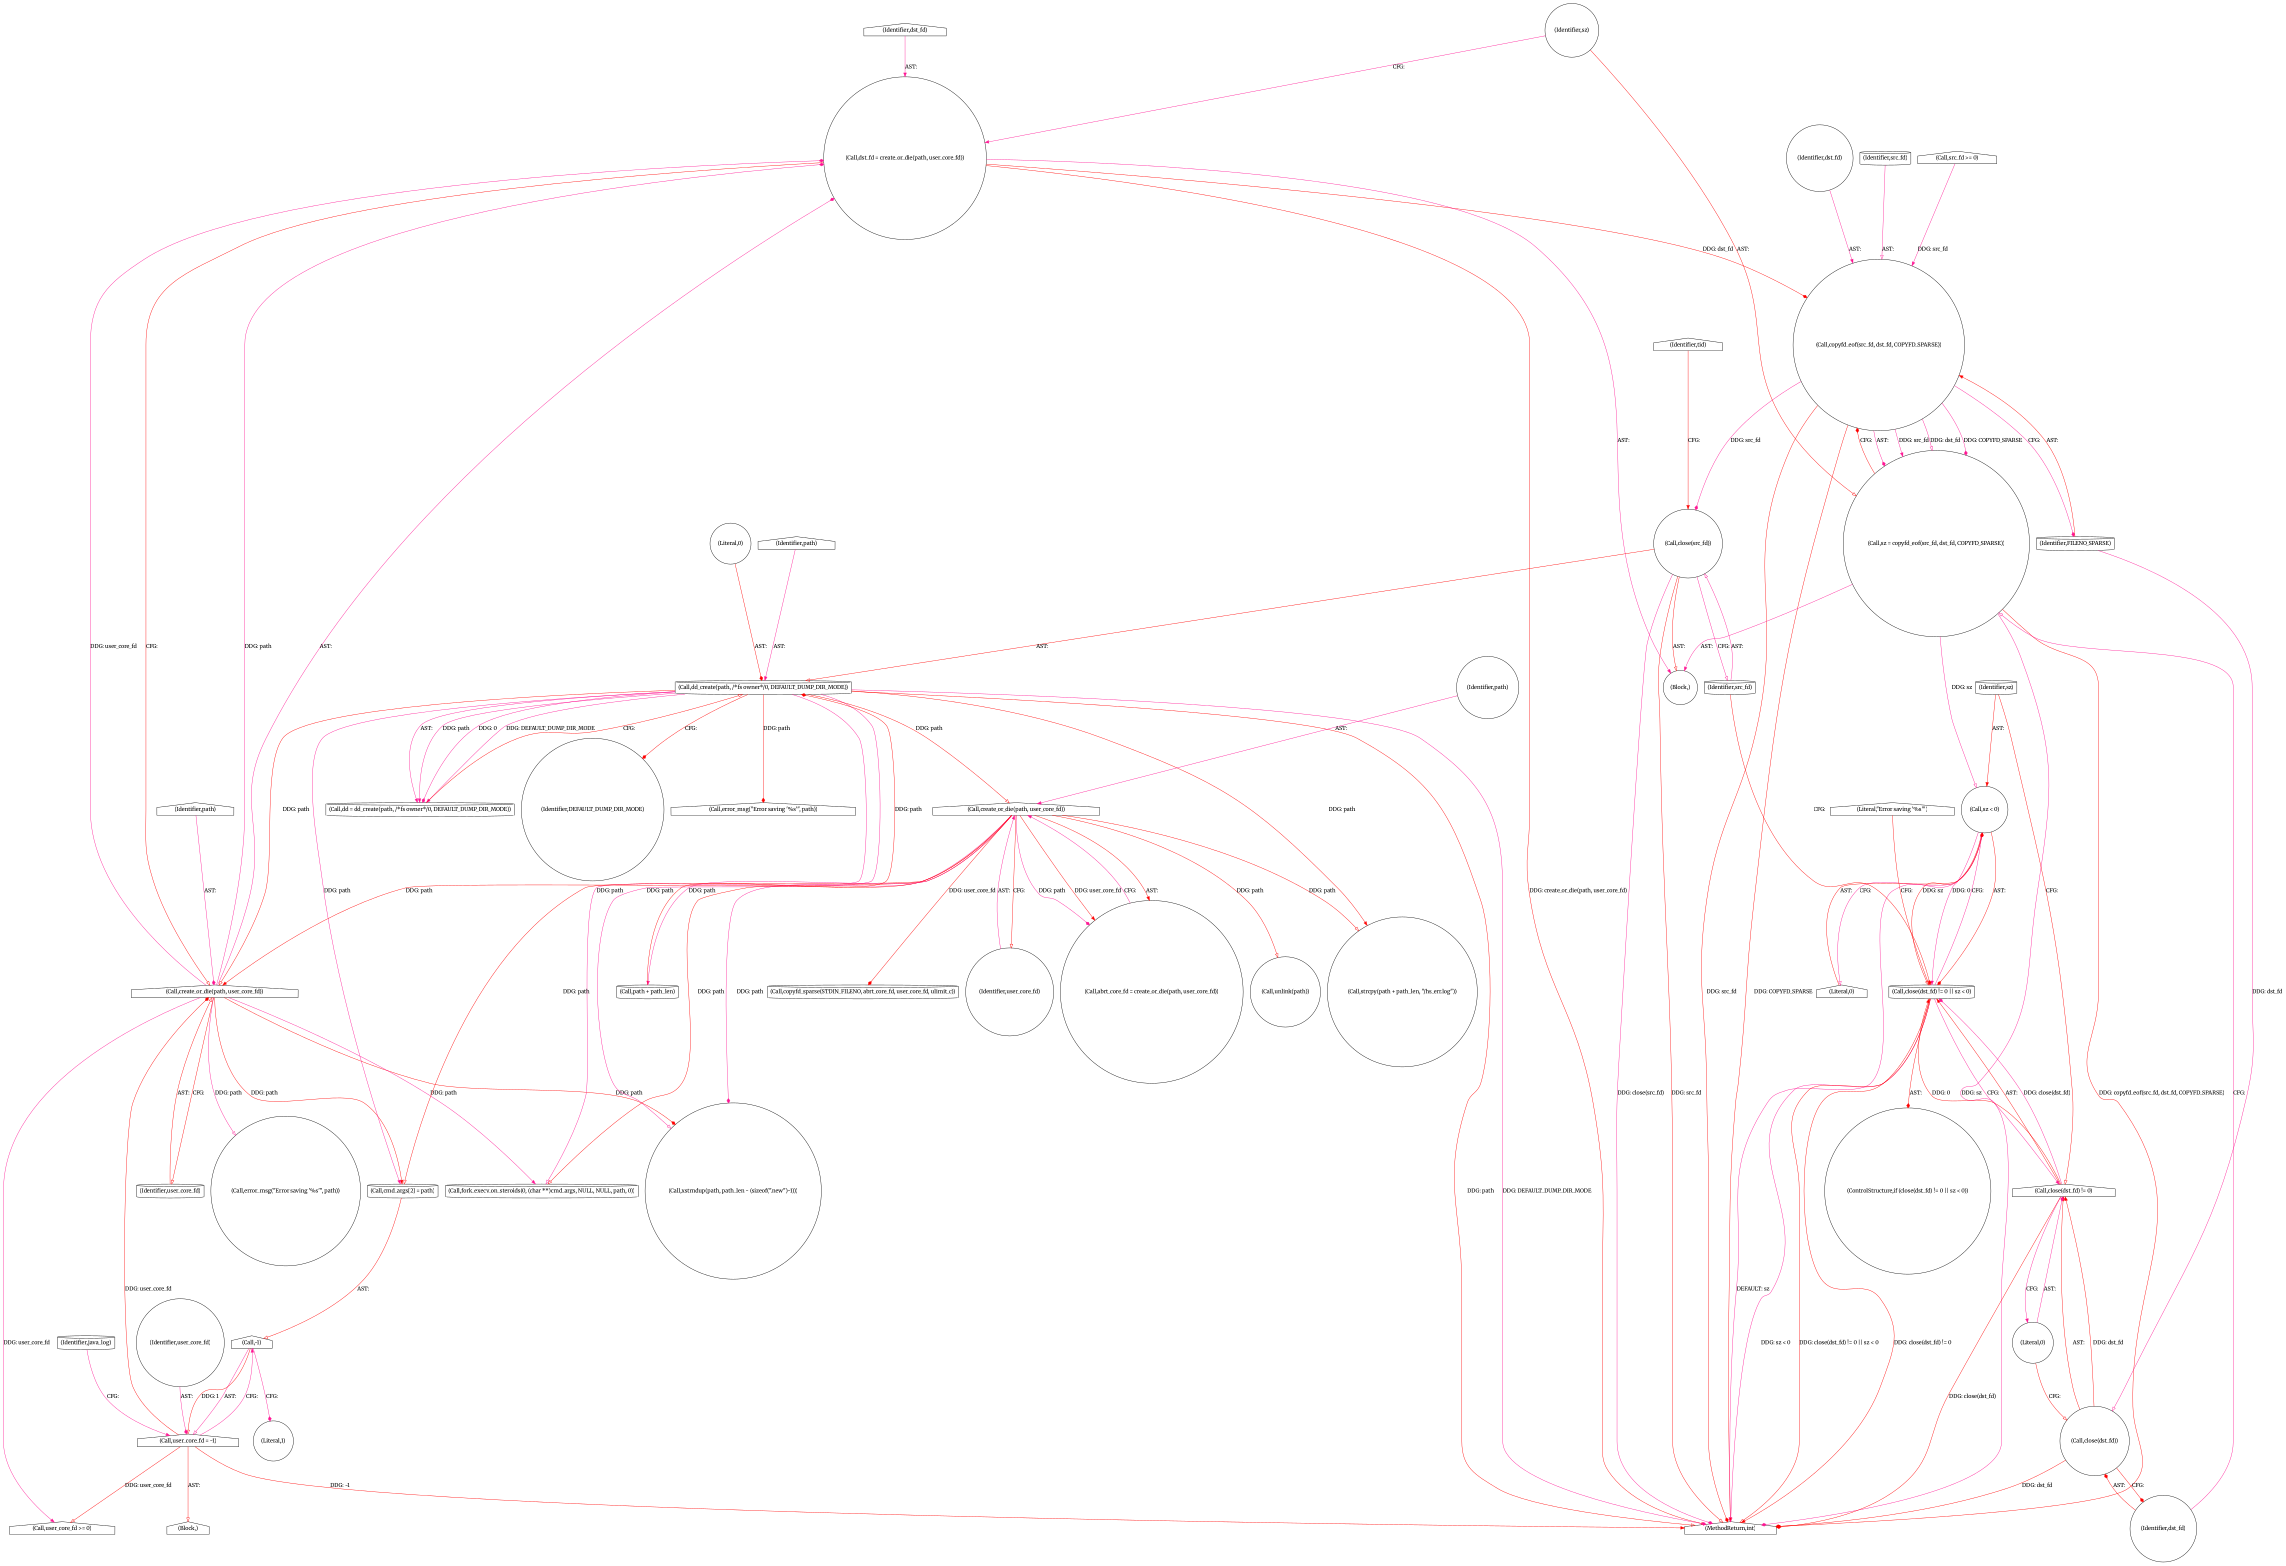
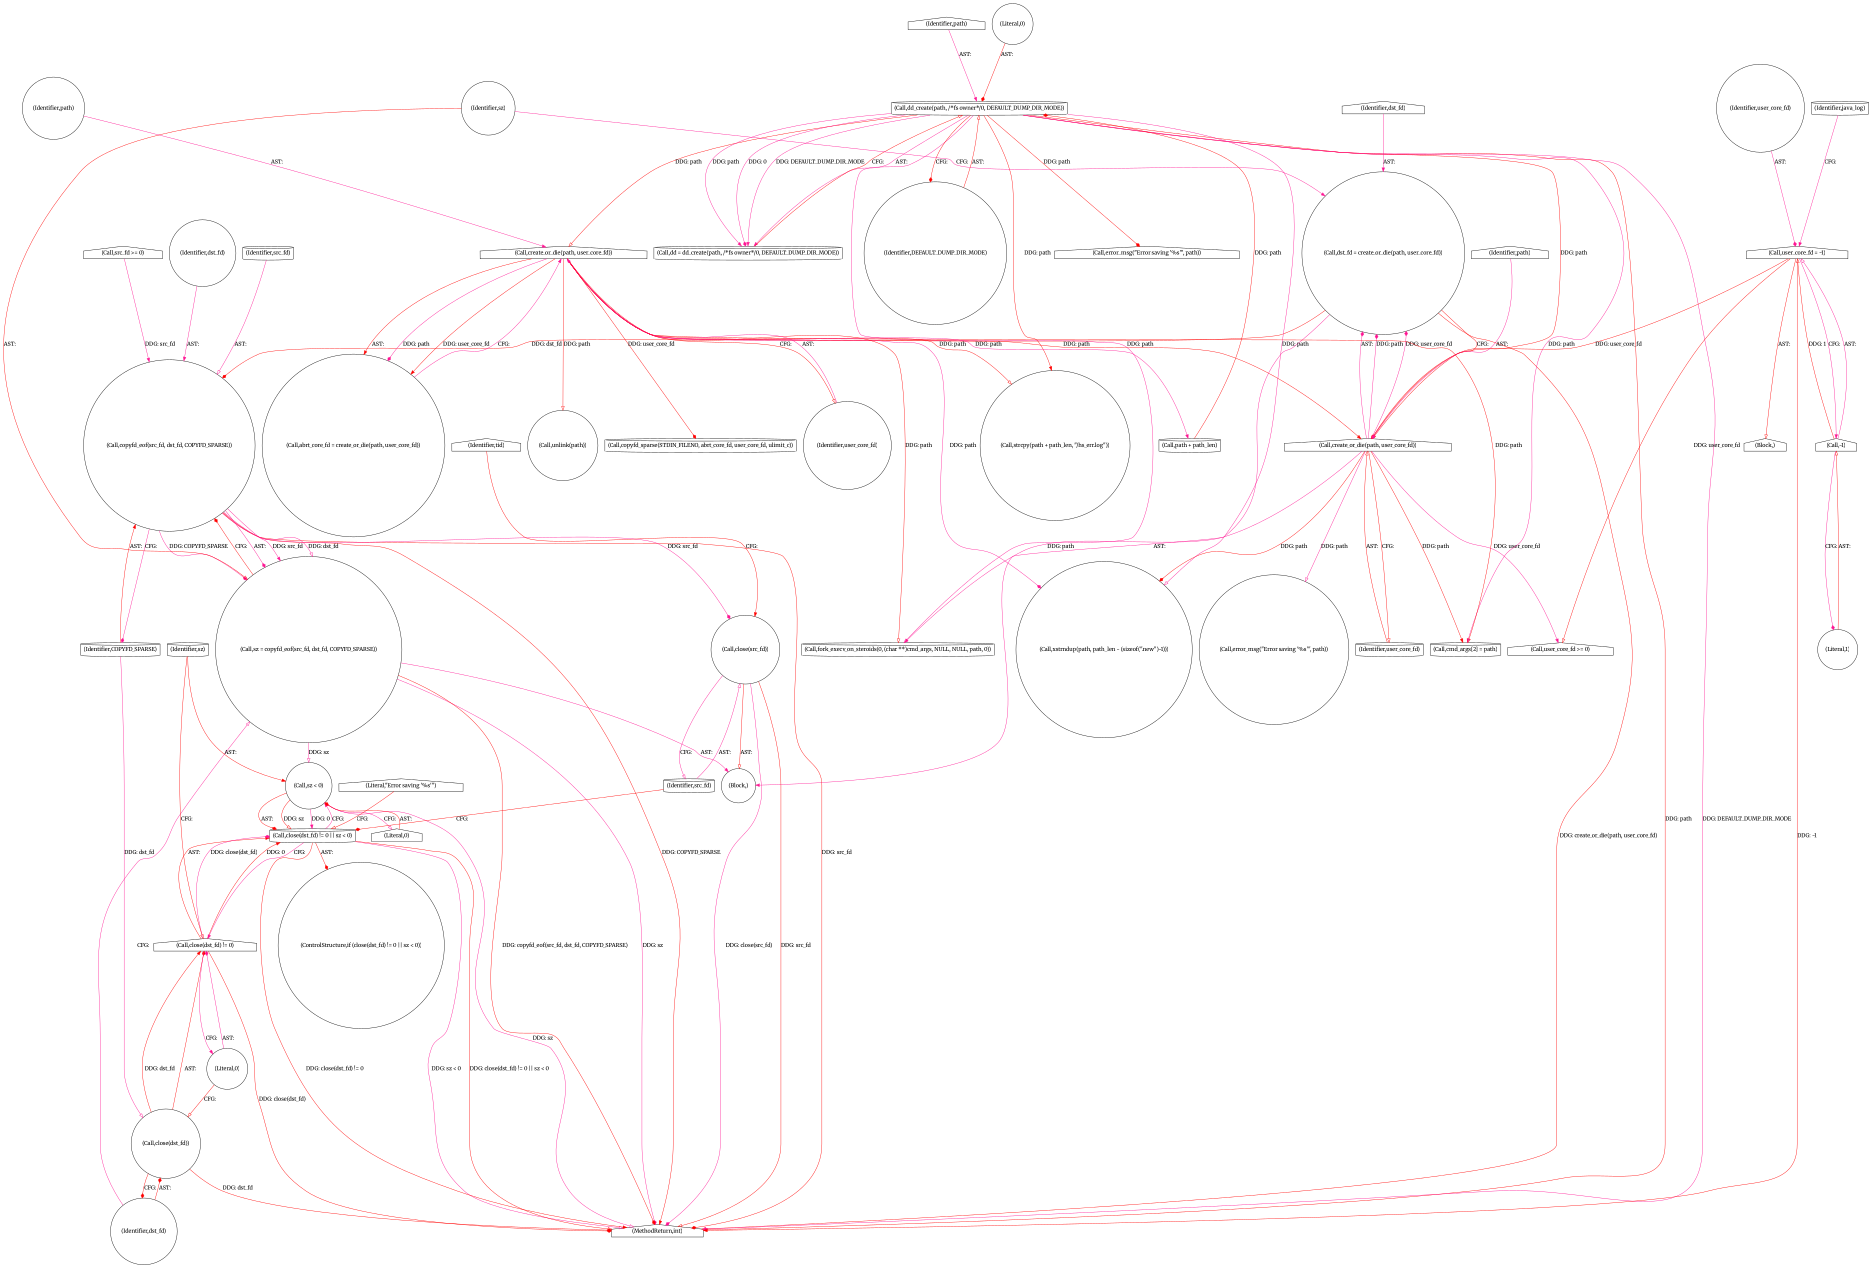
node "(Identifier,FILENO_SPARSE)": label "(Identifier,FILENO_SPARSE)" -> "(Identifier,COPYFD_SPARSE)"
edge "(Call,close(src_fd))" -> "(Call,dd_create(path, /*fs owner*/0, DEFAULT_DUMP_DIR_MODE))": now "(Identifier,DEFAULT_DUMP_DIR_MODE)" -> "(Call,dd_create(path, /*fs owner*/0, DEFAULT_DUMP_DIR_MODE))"
edge "(Call,cmd_args[2] = path)" -> "(Call,-1)": now "(Literal,1)" -> "(Call,-1)"
edge "(Call,sz < 0)" -> "(MethodReturn,int)": label "DEFAULT: sz" -> "DDG: sz"
